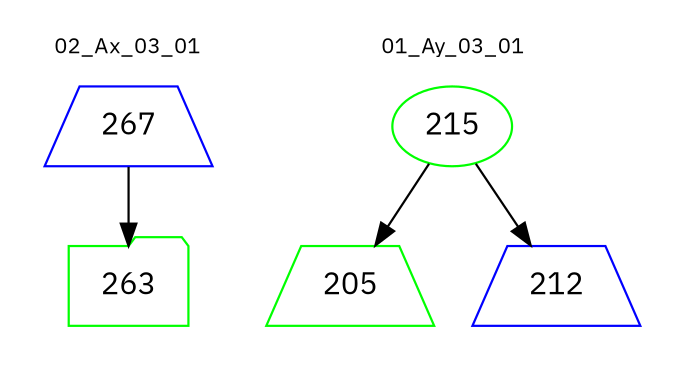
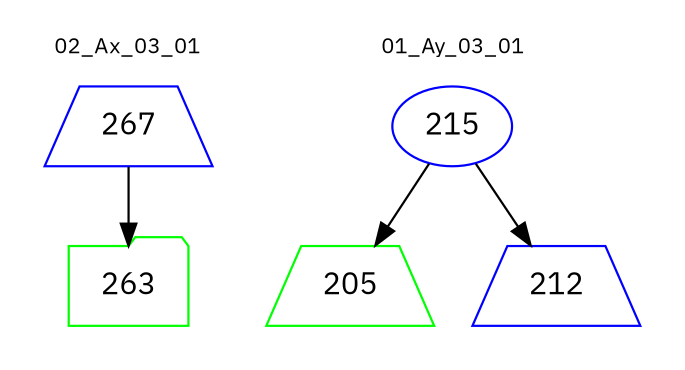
node "215": color green -> blue
